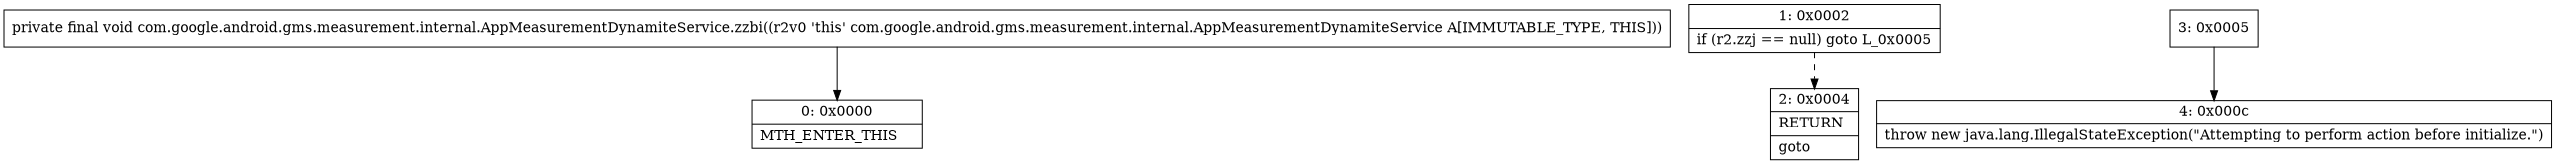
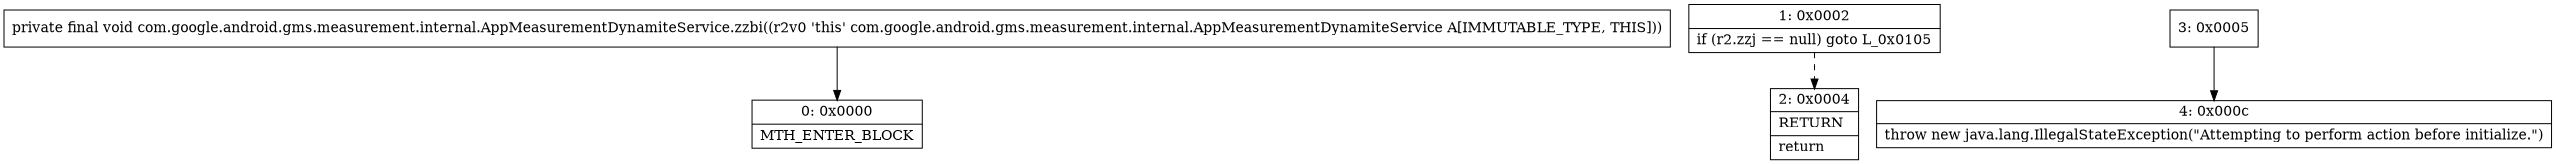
node "1: 0x0002": text "if (r2.zzj == null) goto L_0x0005" -> "if (r2.zzj == null) goto L_0x0105"
node "0: 0x0000": text "MTH_ENTER_THIS" -> "MTH_ENTER_BLOCK"
node "2: 0x0004": text "goto" -> "return"
